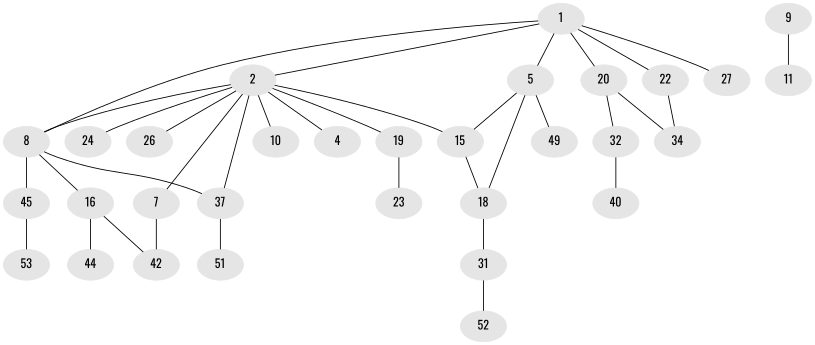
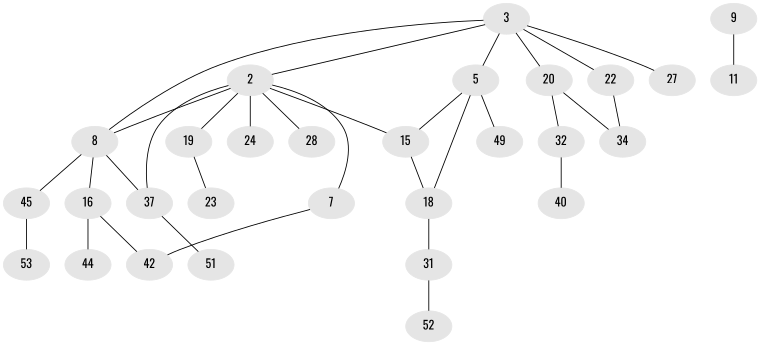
node "1": label "1" -> "3"
node "26": label "26" -> "28"
node "10": removed
node "4": removed
